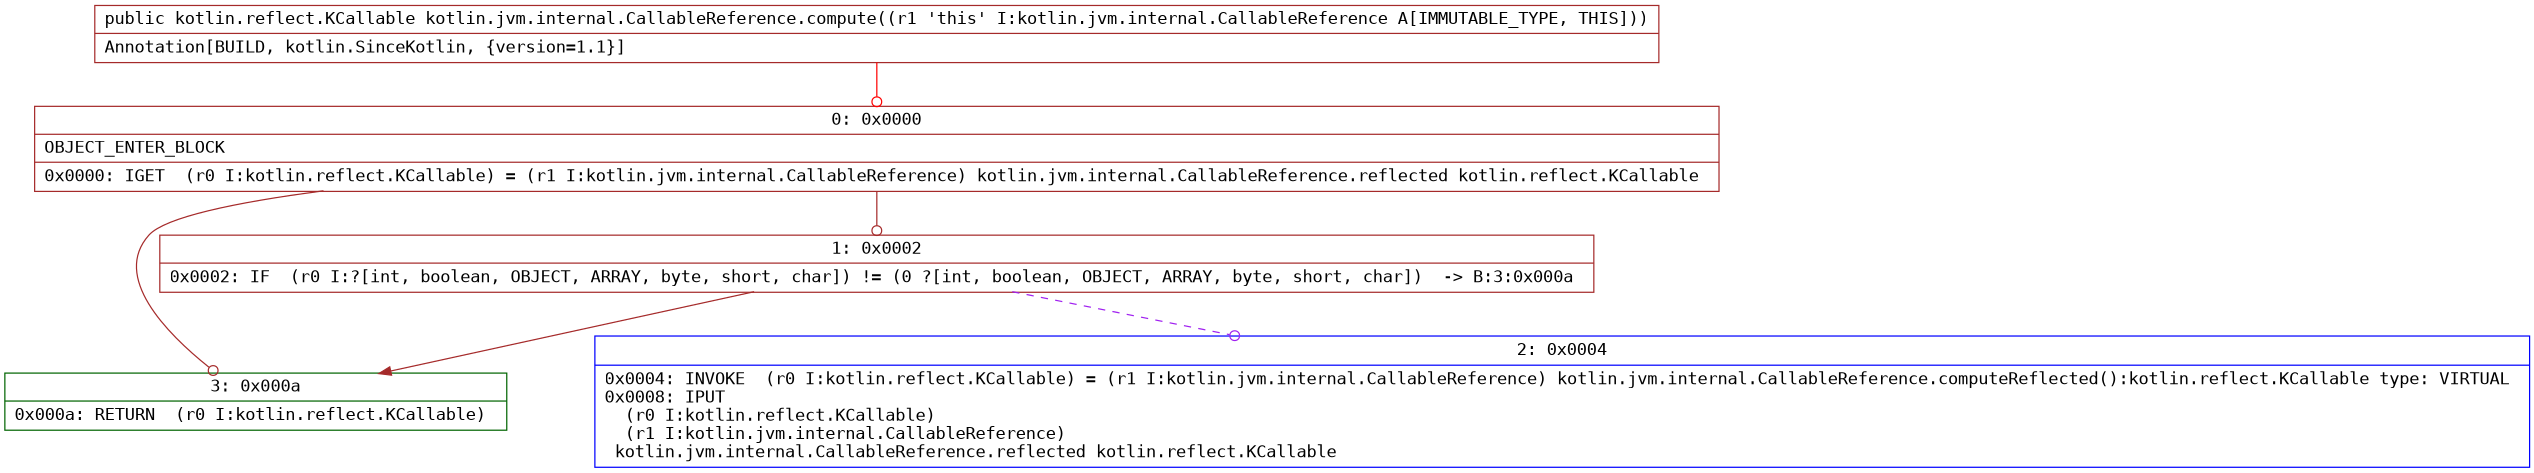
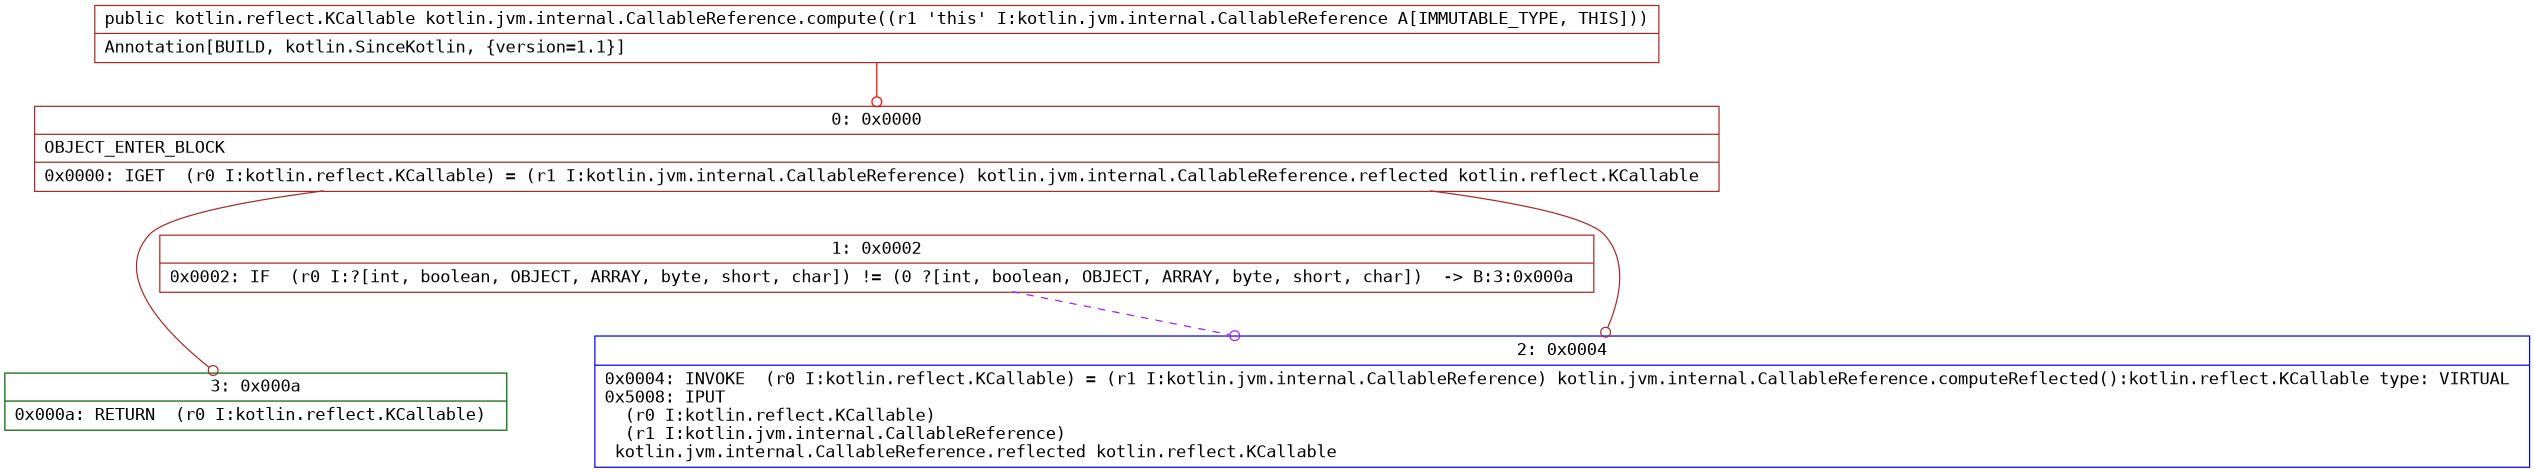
edge "0: 0x0000" -> "1: 0x0002": now "0: 0x0000" -> "2: 0x0004"
edge "1: 0x0002" -> "3: 0x000a": removed
node "2: 0x0004": text "0x0008: IPUT" -> "0x5008: IPUT"
